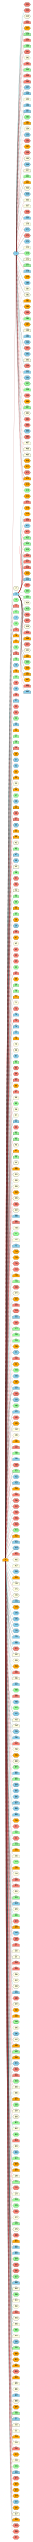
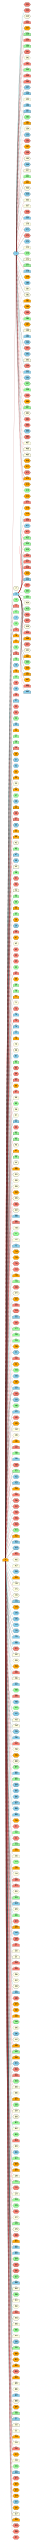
node "241": fillcolor lightyellow -> orange
